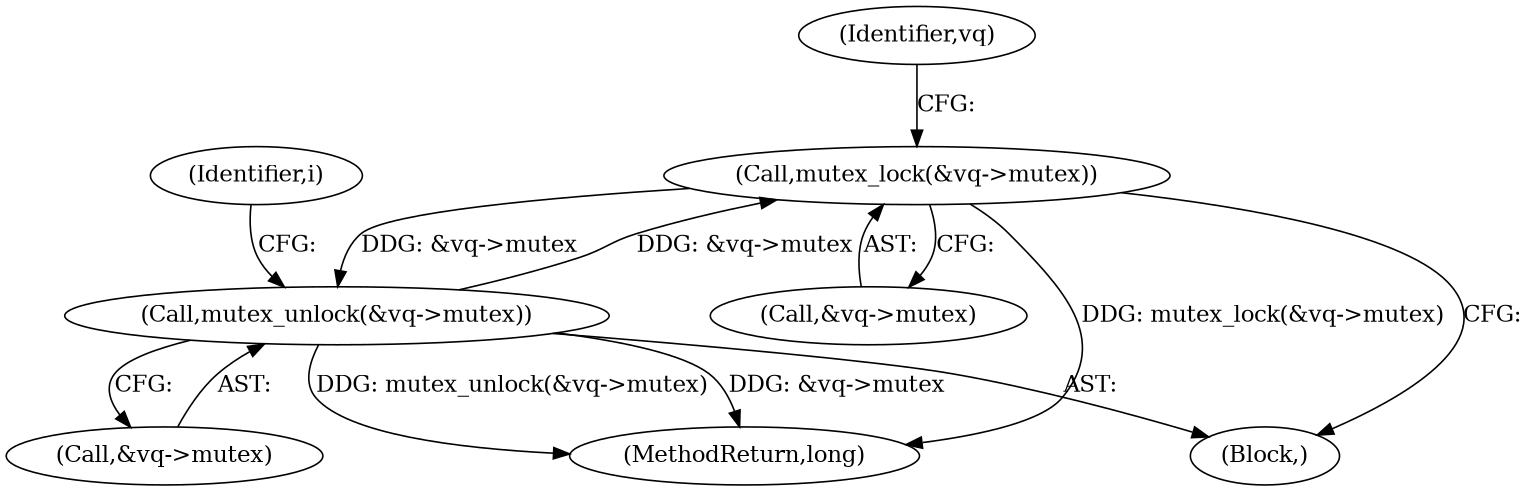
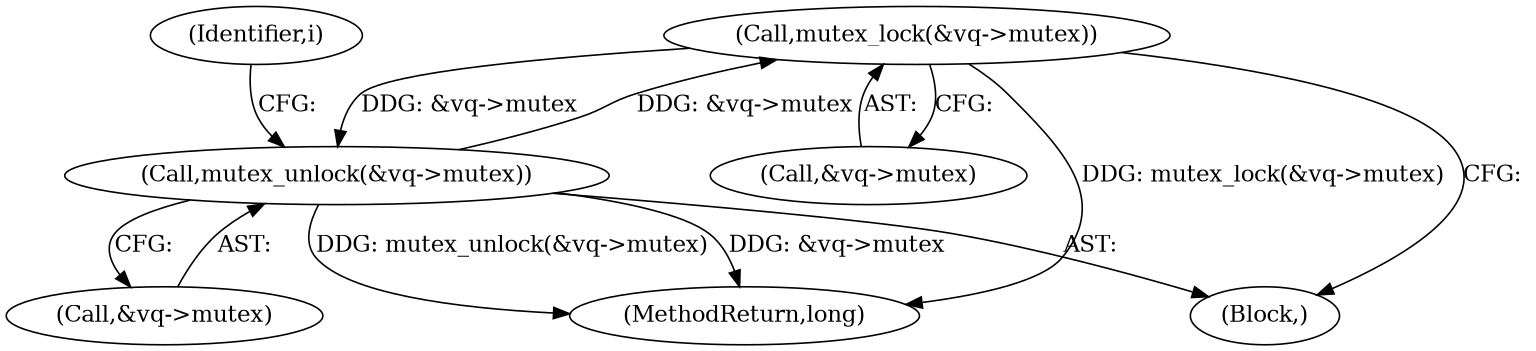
node "(Identifier,vq)": removed
